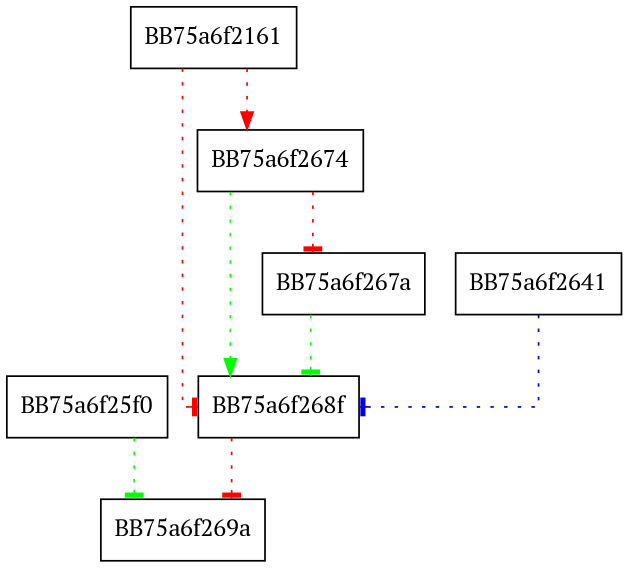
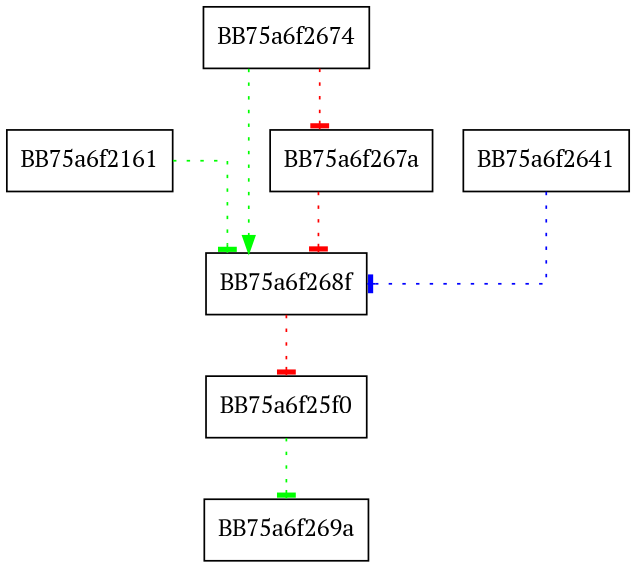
edge "BB75a6f2161" -> "BB75a6f2674": removed
edge "BB75a6f2161" -> "BB75a6f268f": color red -> green
edge "BB75a6f267a" -> "BB75a6f268f": color green -> red
edge "BB75a6f268f" -> "BB75a6f269a": now "BB75a6f268f" -> "BB75a6f25f0"
